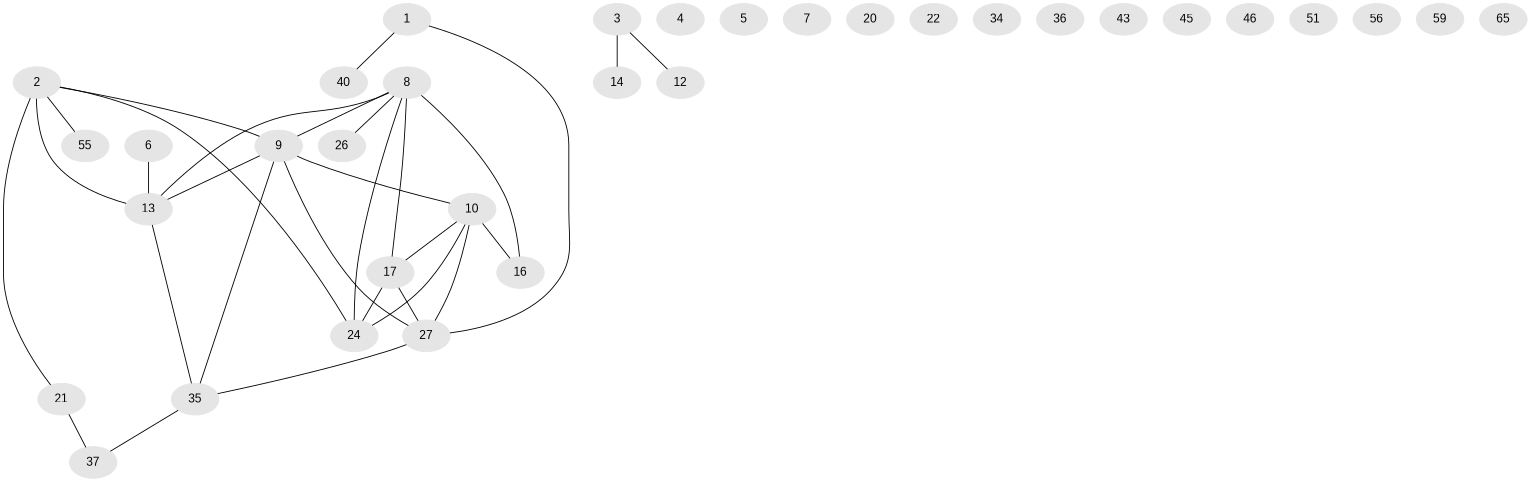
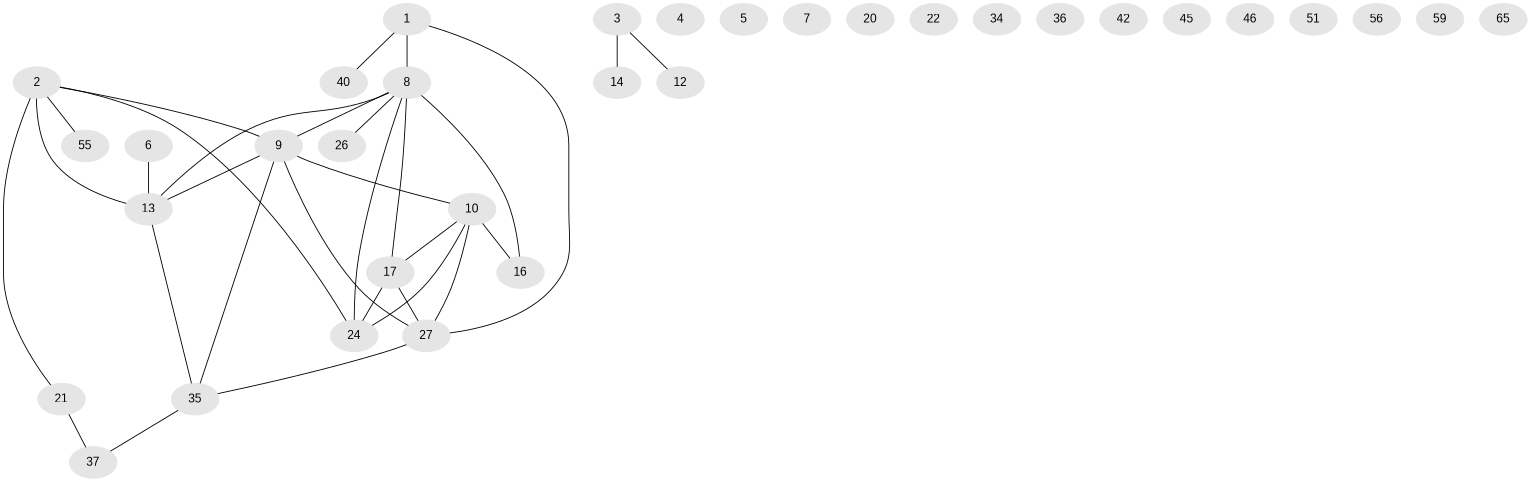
node "43": label "43" -> "42"
edge "1" -- "8": added
